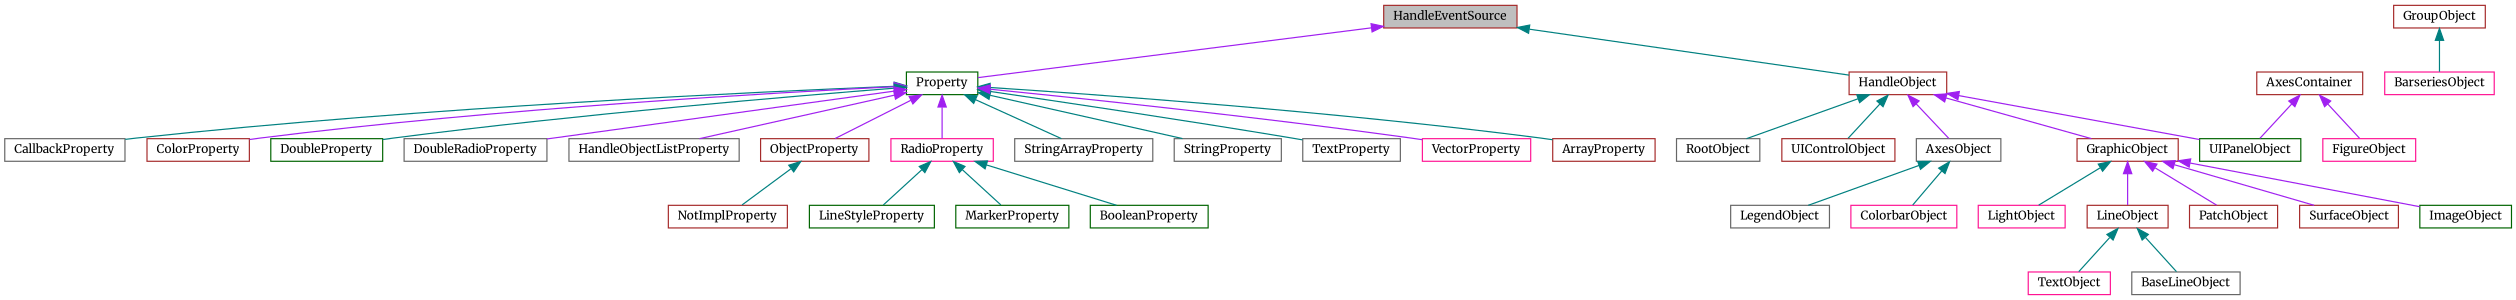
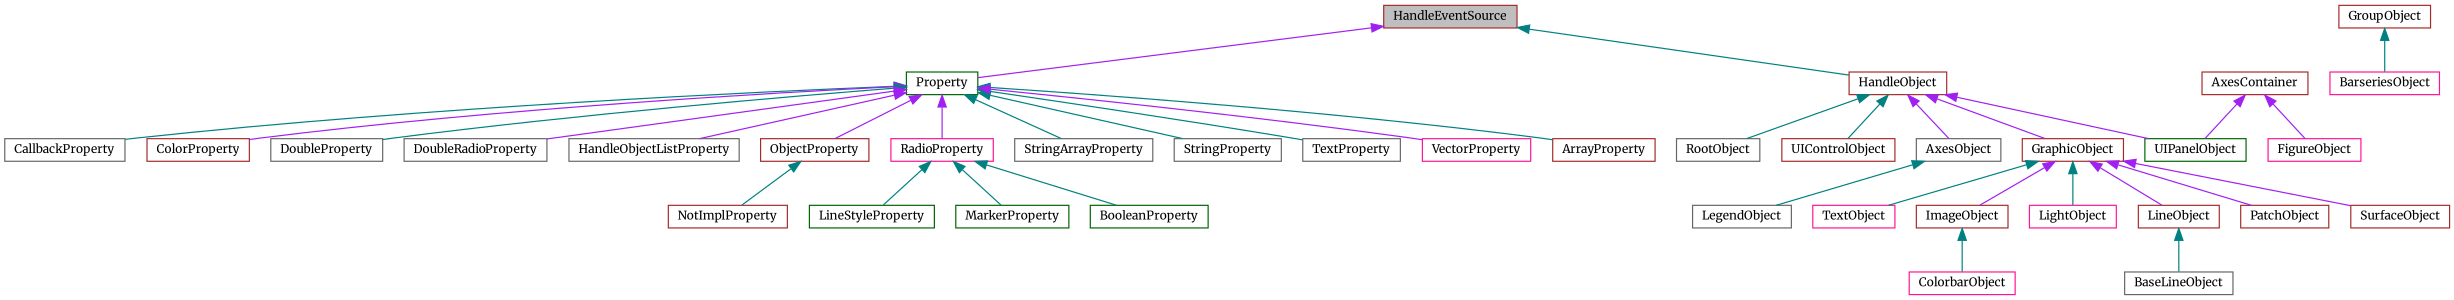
node "DoubleProperty": color darkgreen -> gray40
edge "ColorbarObject" -> "AxesObject": now "ColorbarObject" -> "ImageObject"
node "ImageObject": color darkgreen -> brown
edge "TextObject" -> "LineObject": now "TextObject" -> "GraphicObject"
